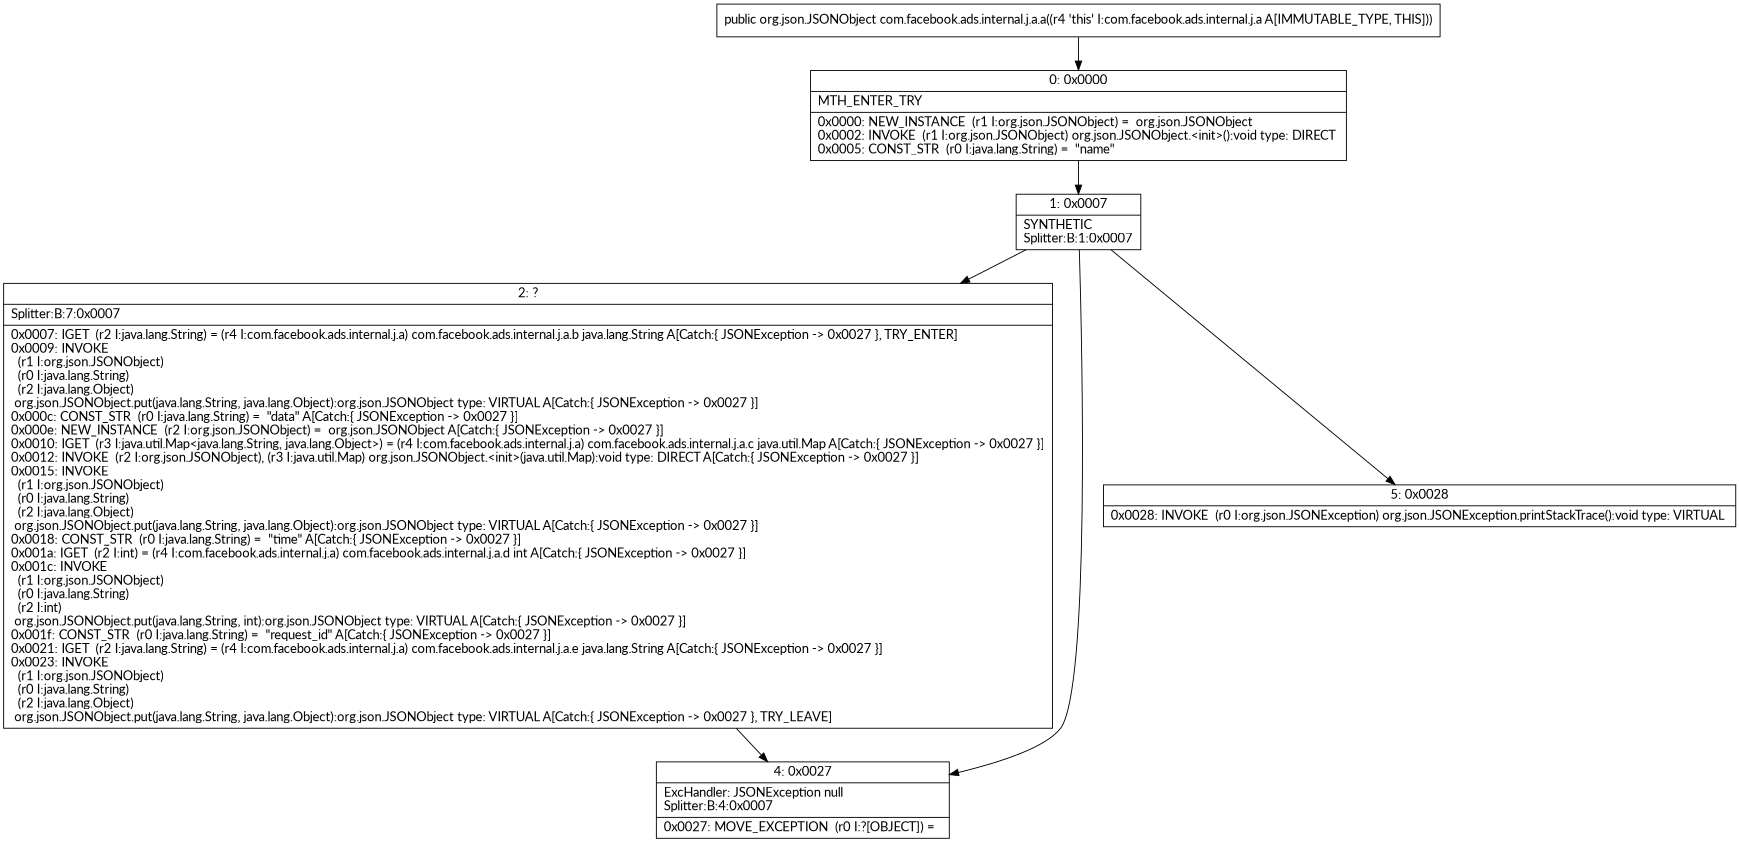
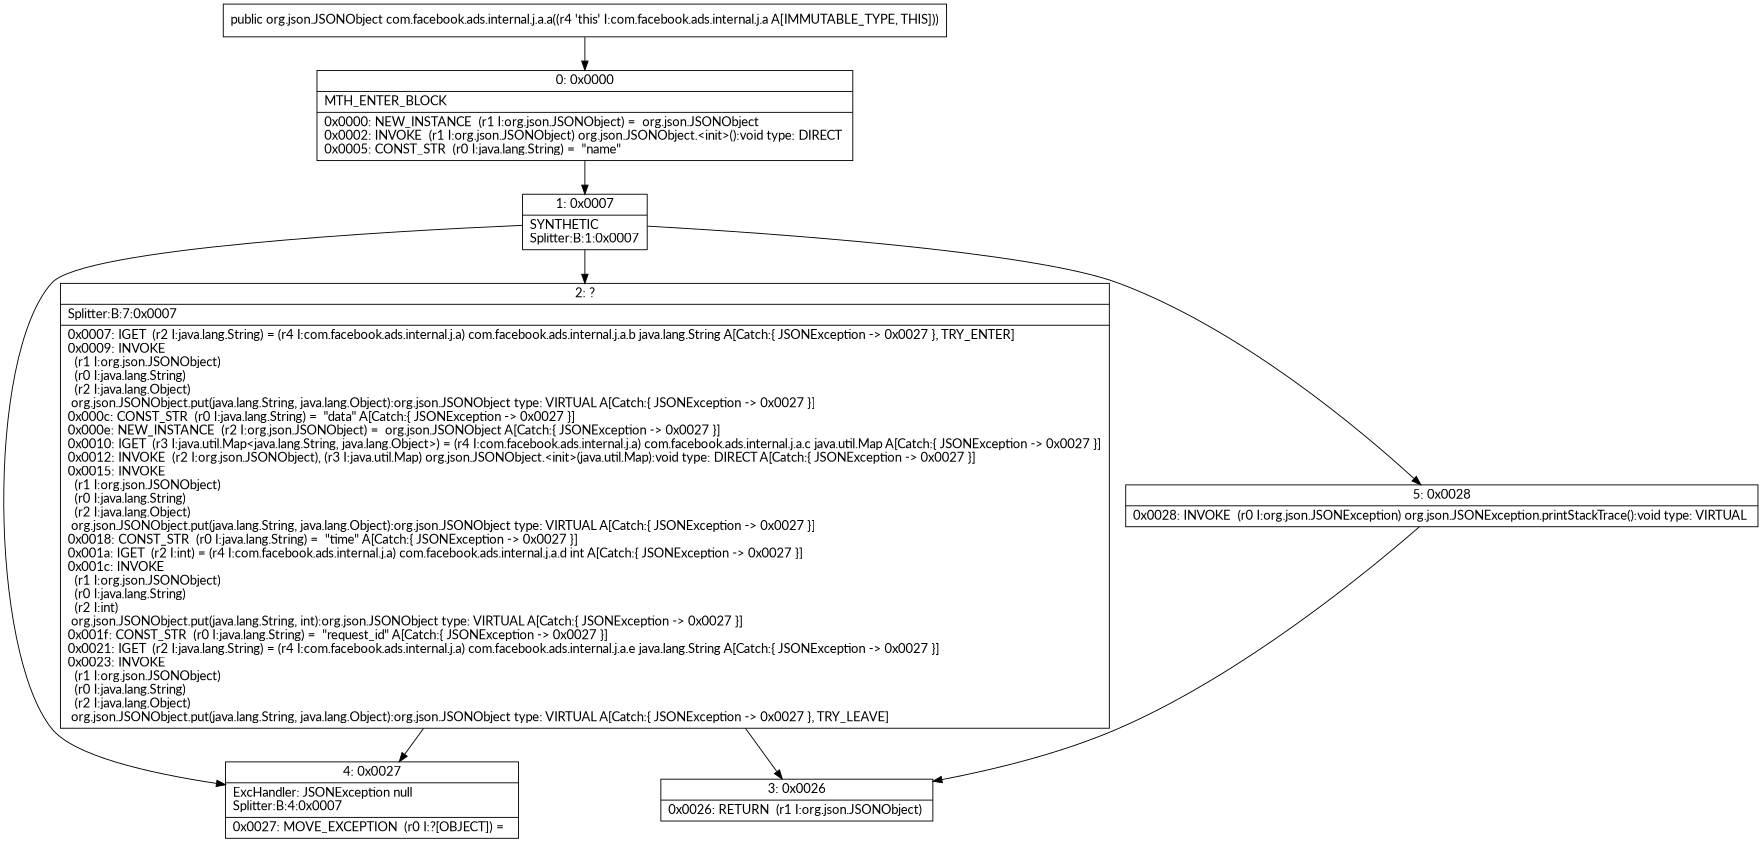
node "0: 0x0000": text "MTH_ENTER_TRY" -> "MTH_ENTER_BLOCK"
node "3: 0x0026": added
